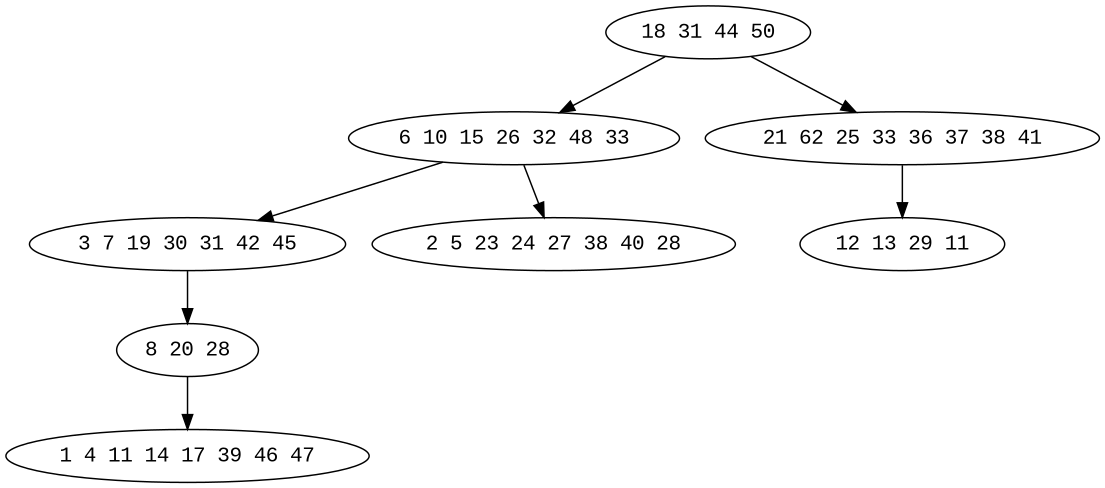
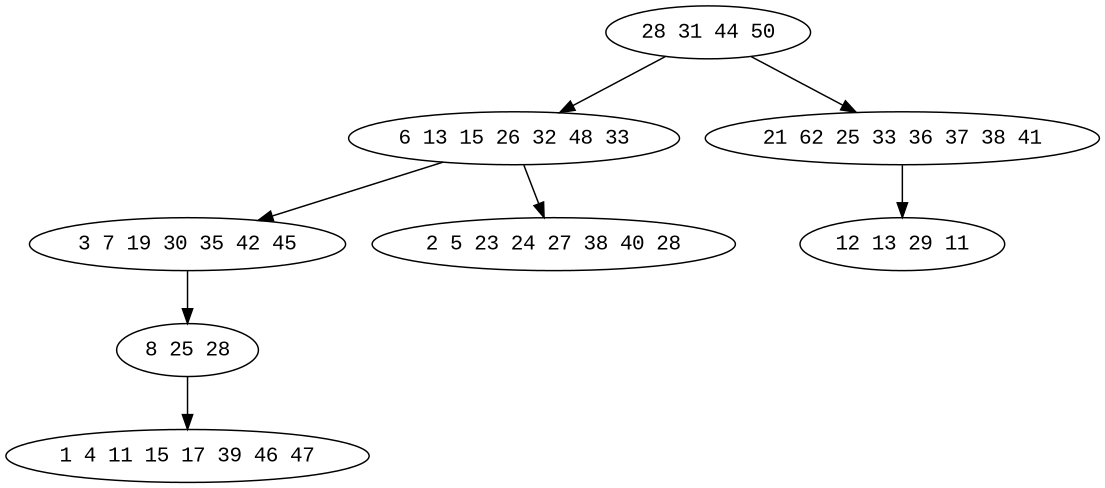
node "18 31 44 50": label "18 31 44 50" -> "28 31 44 50"
node "6 10 15 26 32 48 33": label "6 10 15 26 32 48 33" -> "6 13 15 26 32 48 33"
node "3 7 19 30 31 42 45": label "3 7 19 30 31 42 45" -> "3 7 19 30 35 42 45"
node "8 20 28": label "8 20 28" -> "8 25 28"
node "1 4 11 14 17 39 46 47": label "1 4 11 14 17 39 46 47" -> "1 4 11 15 17 39 46 47"
